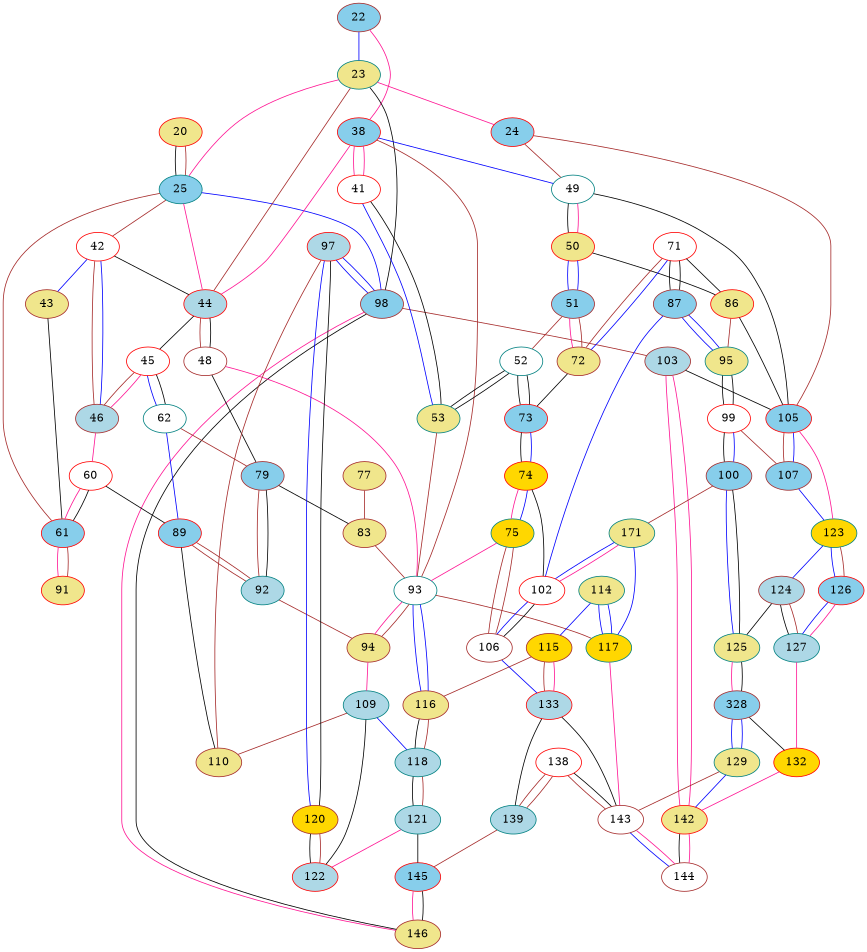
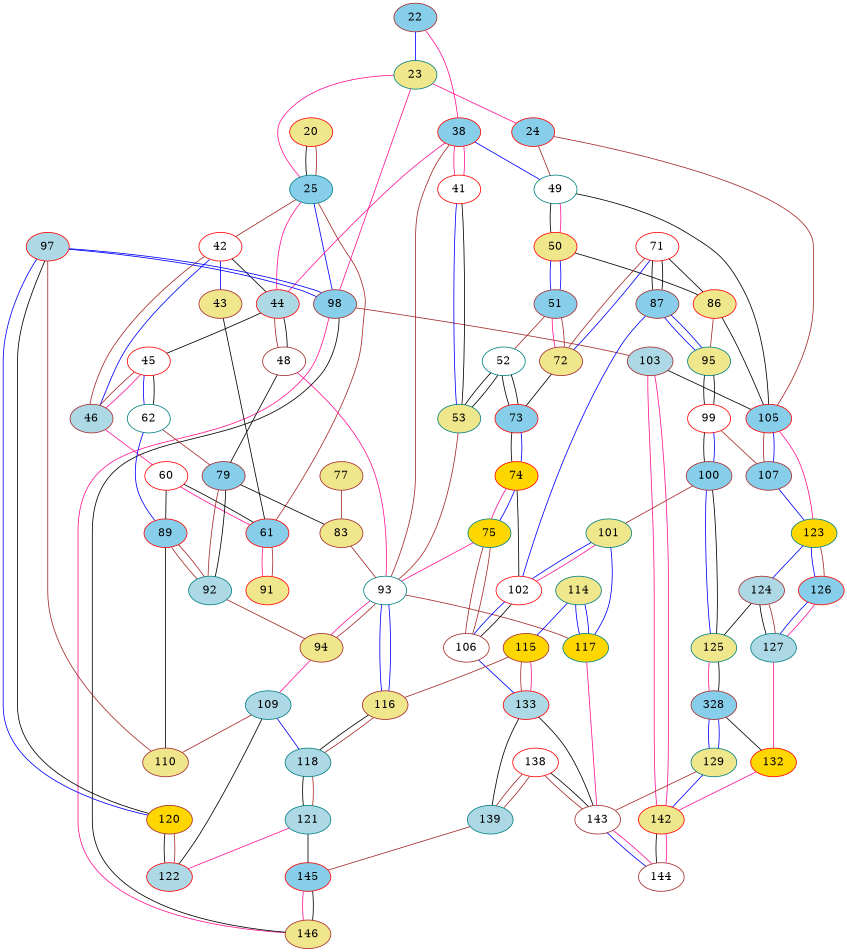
edge "23" -- "98": color black -> deeppink
edge "23" -- "44": removed
node "171": label "171" -> "101"
